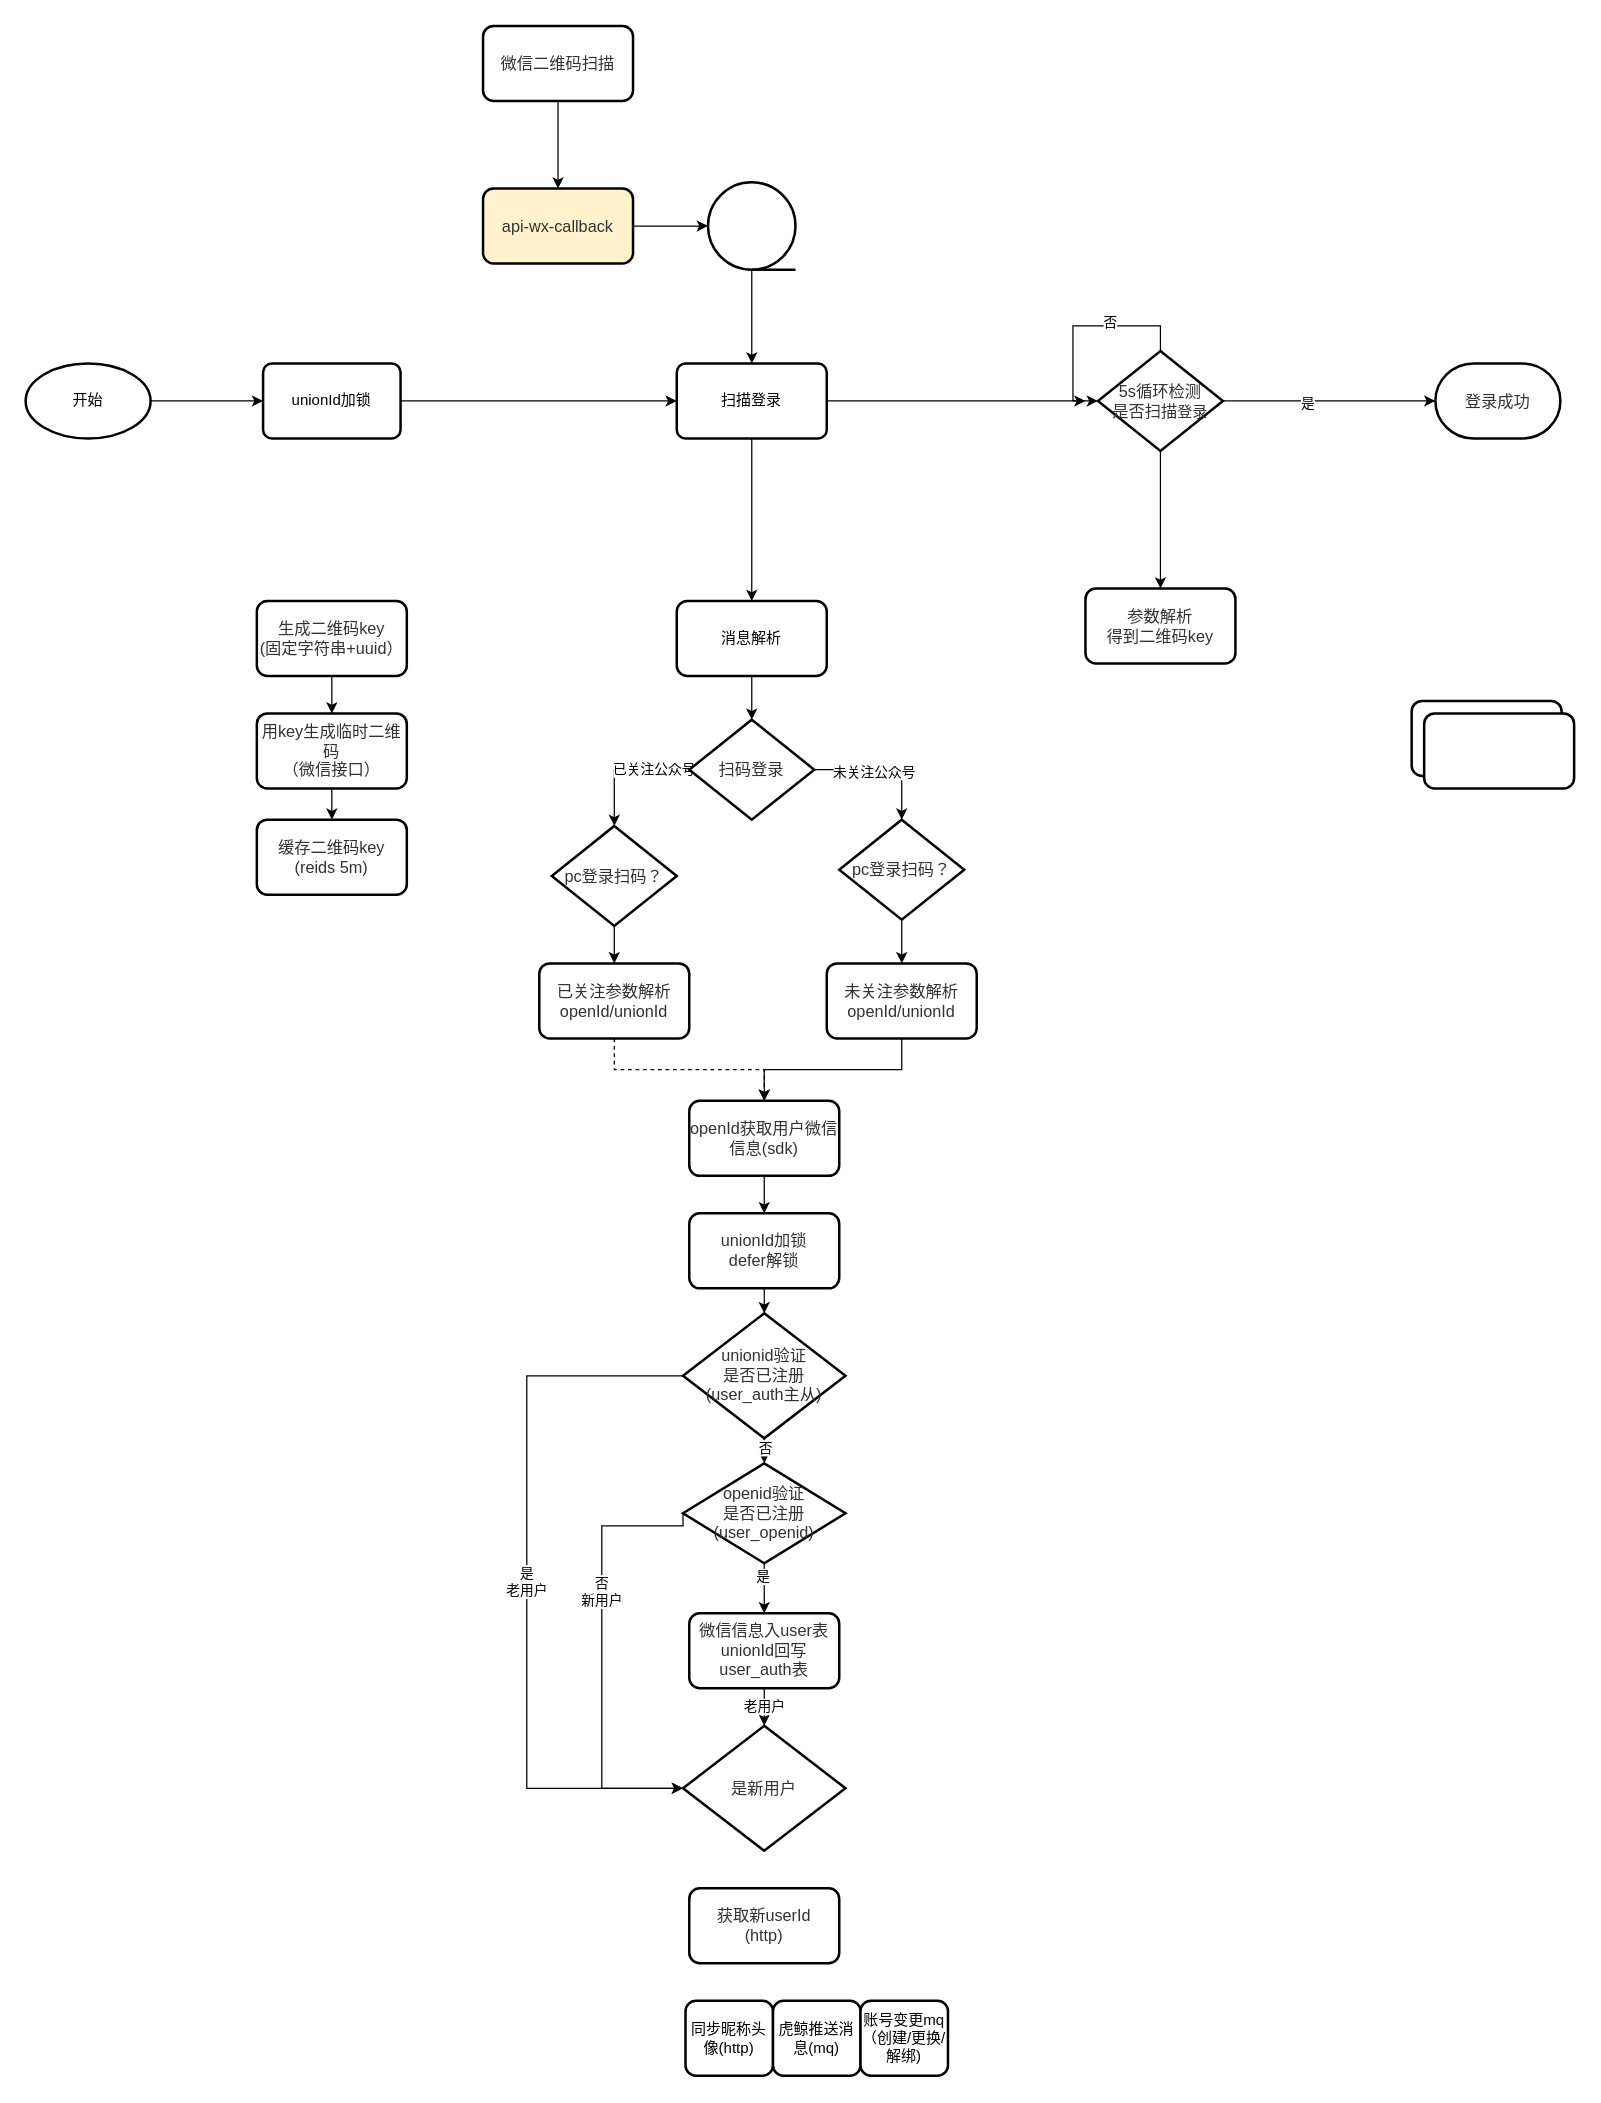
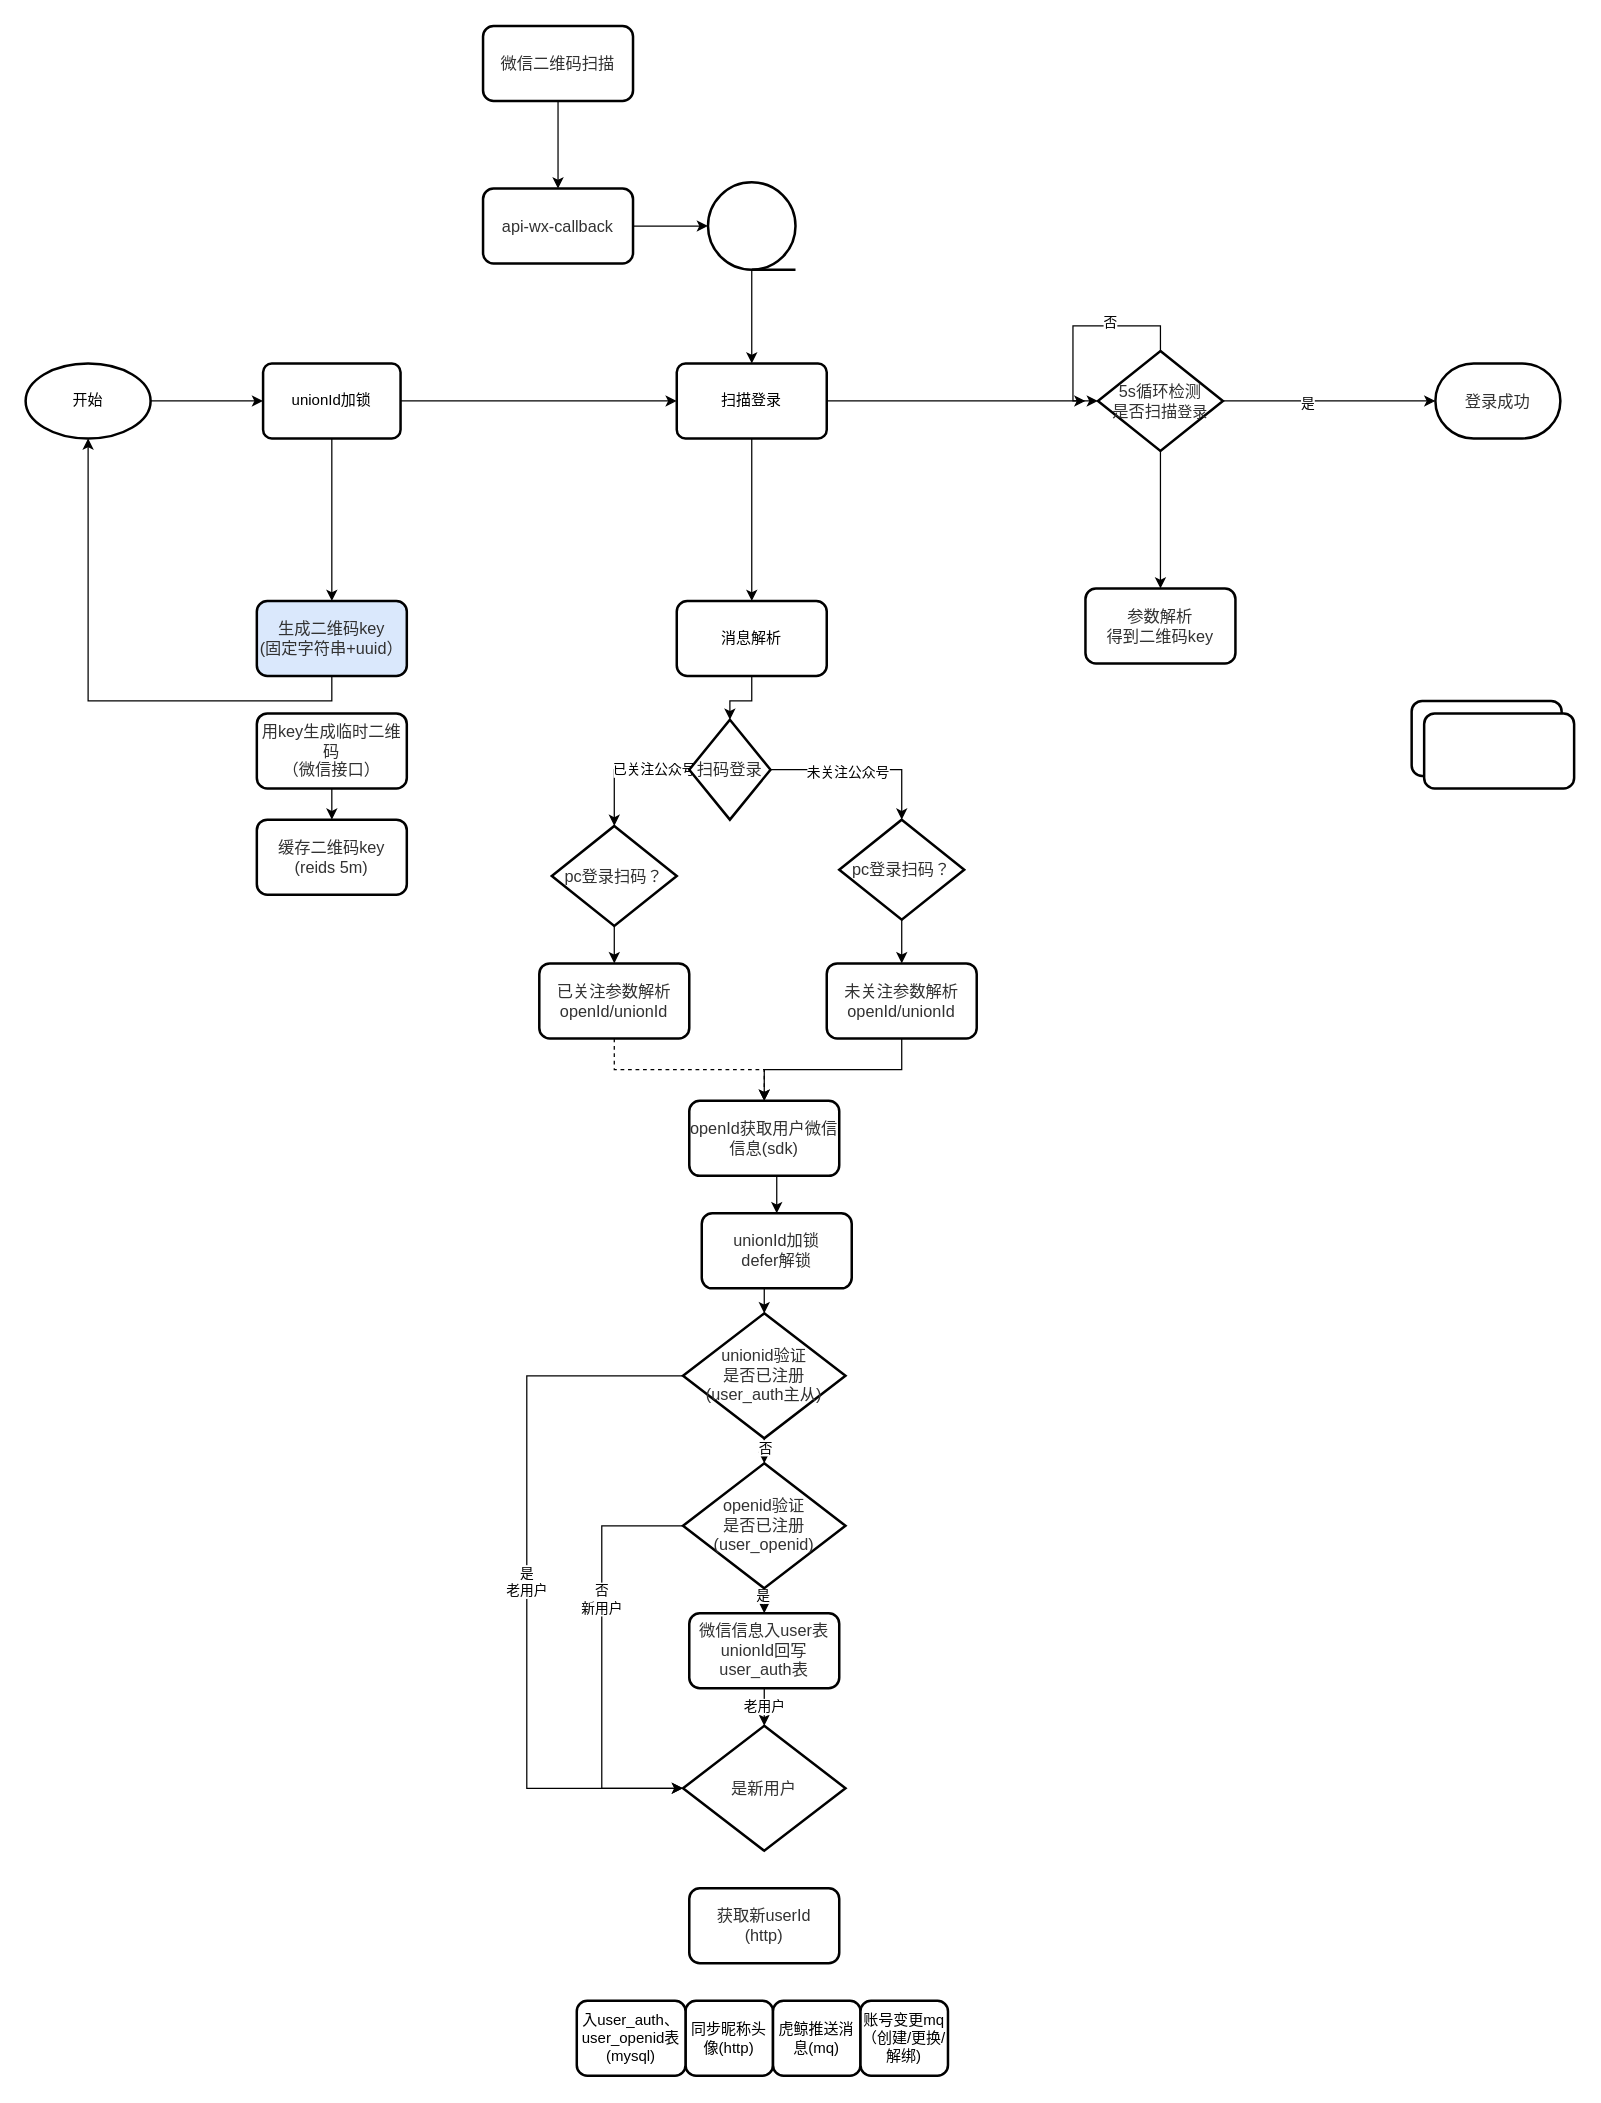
node "api-wx-callback": fillcolor #fff2cc -> #ffffff
edge "unionId加锁" -> "生成二维码key (固定字符串+uuid）": added
node "生成二维码key (固定字符串+uuid）": fillcolor #ffffff -> #dae8fc
edge "生成二维码key (固定字符串+uuid）" -> "用key生成临时二维码 （微信接口）": now "生成二维码key (固定字符串+uuid）" -> "开始"
node "扫码登录": size 125x100 -> 81x100
node "unionId加锁 defer解锁": moved (764, 1251) -> (777, 1251)
node "openid验证 是否已注册 (user_openid)": size 163x100 -> 163x125
node "入user_auth、user_openid表(mysql)": added
